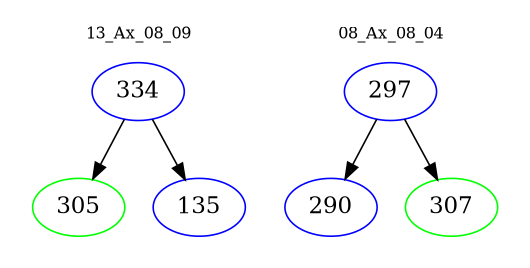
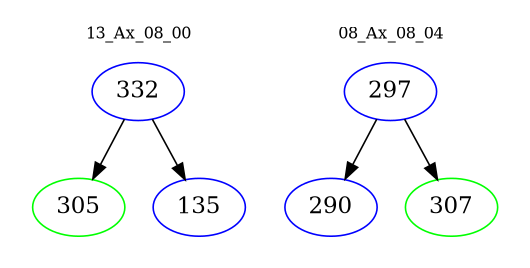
cluster "13_Ax_08_09": label "13_Ax_08_09" -> "13_Ax_08_00"
node "334": label "334" -> "332"
